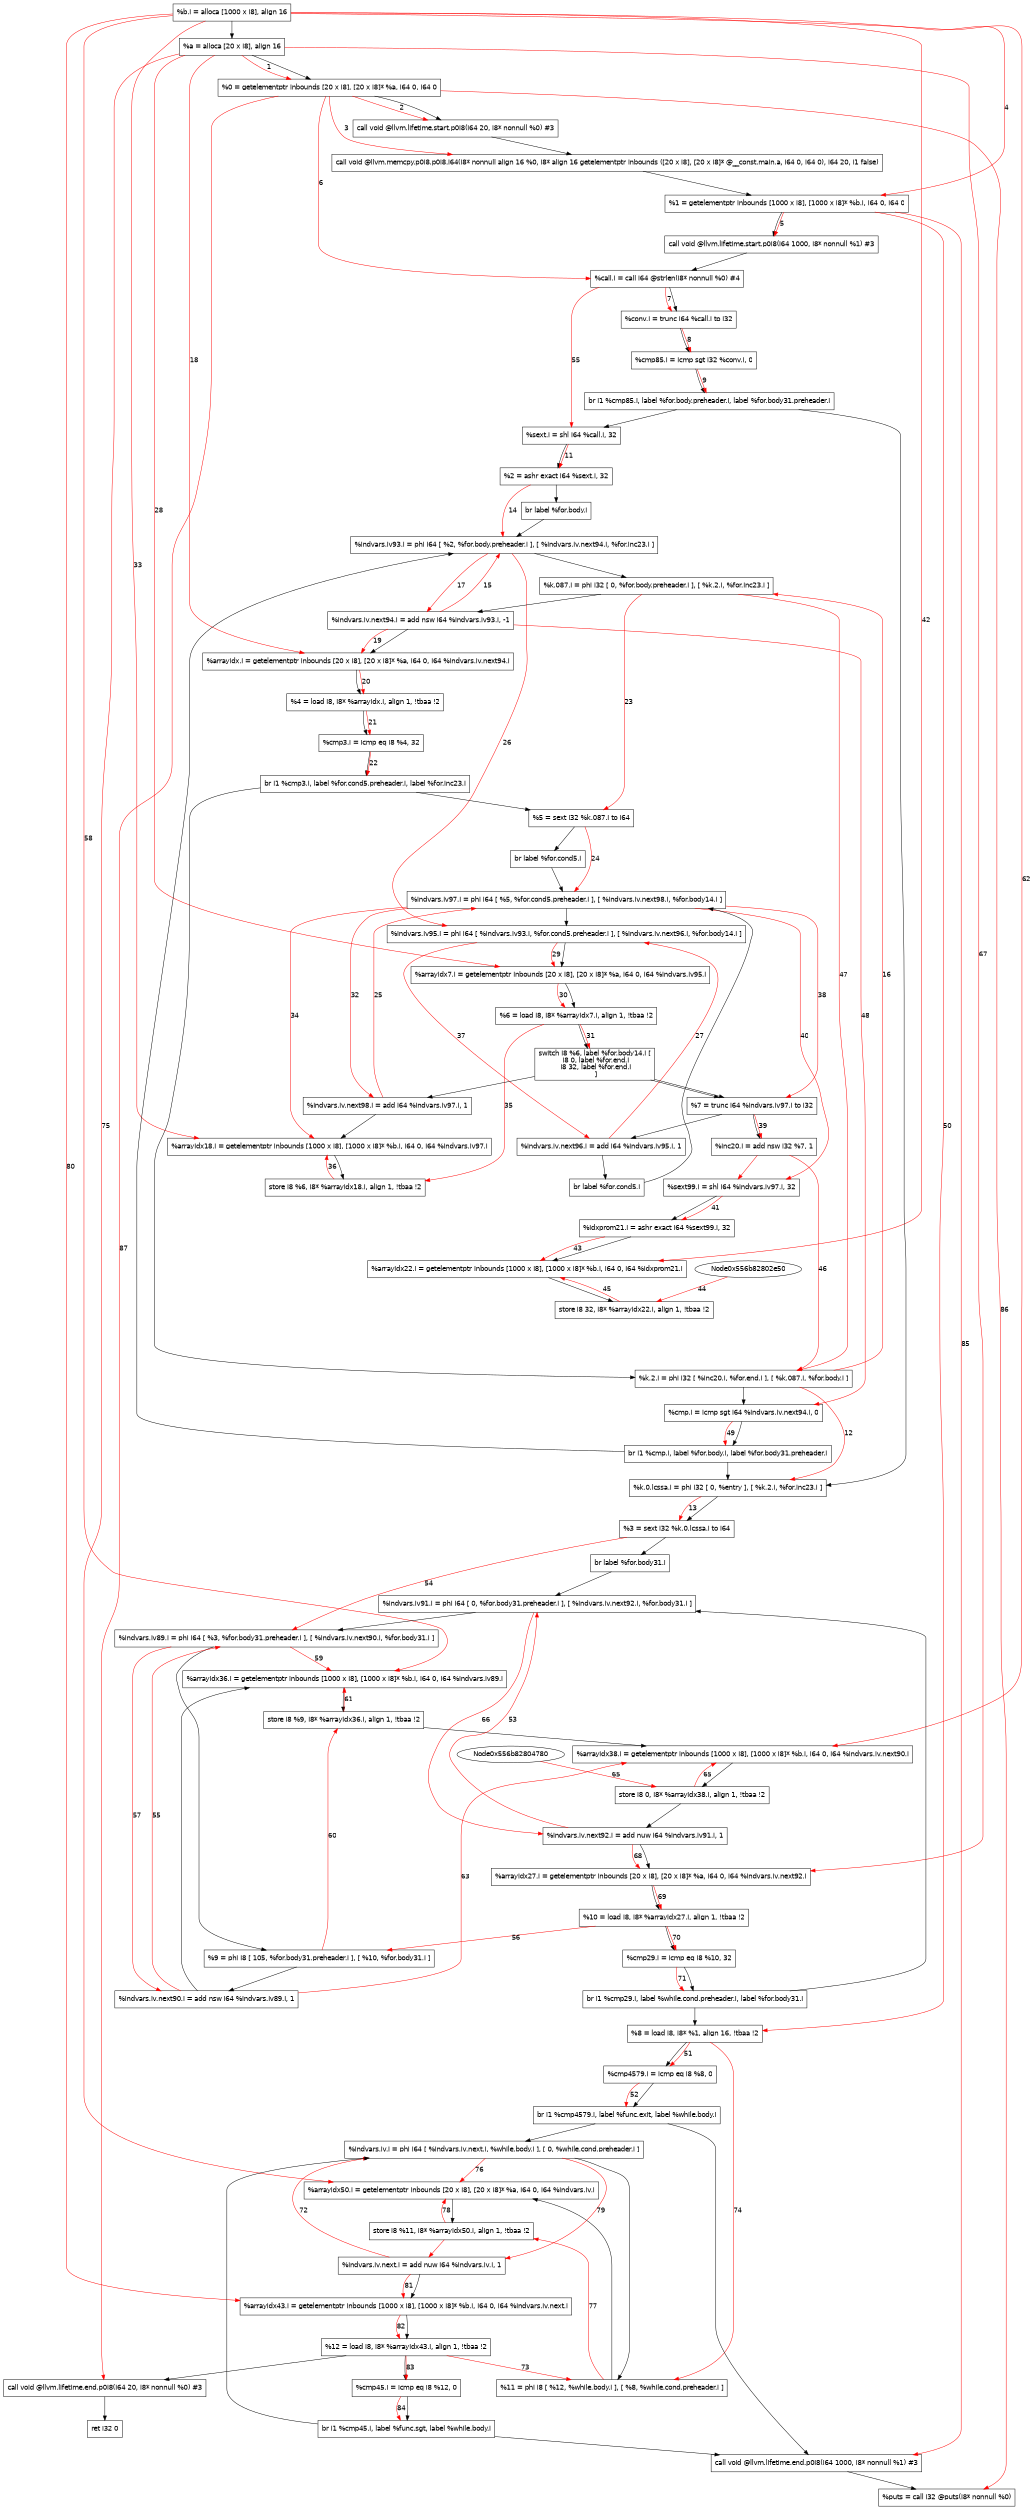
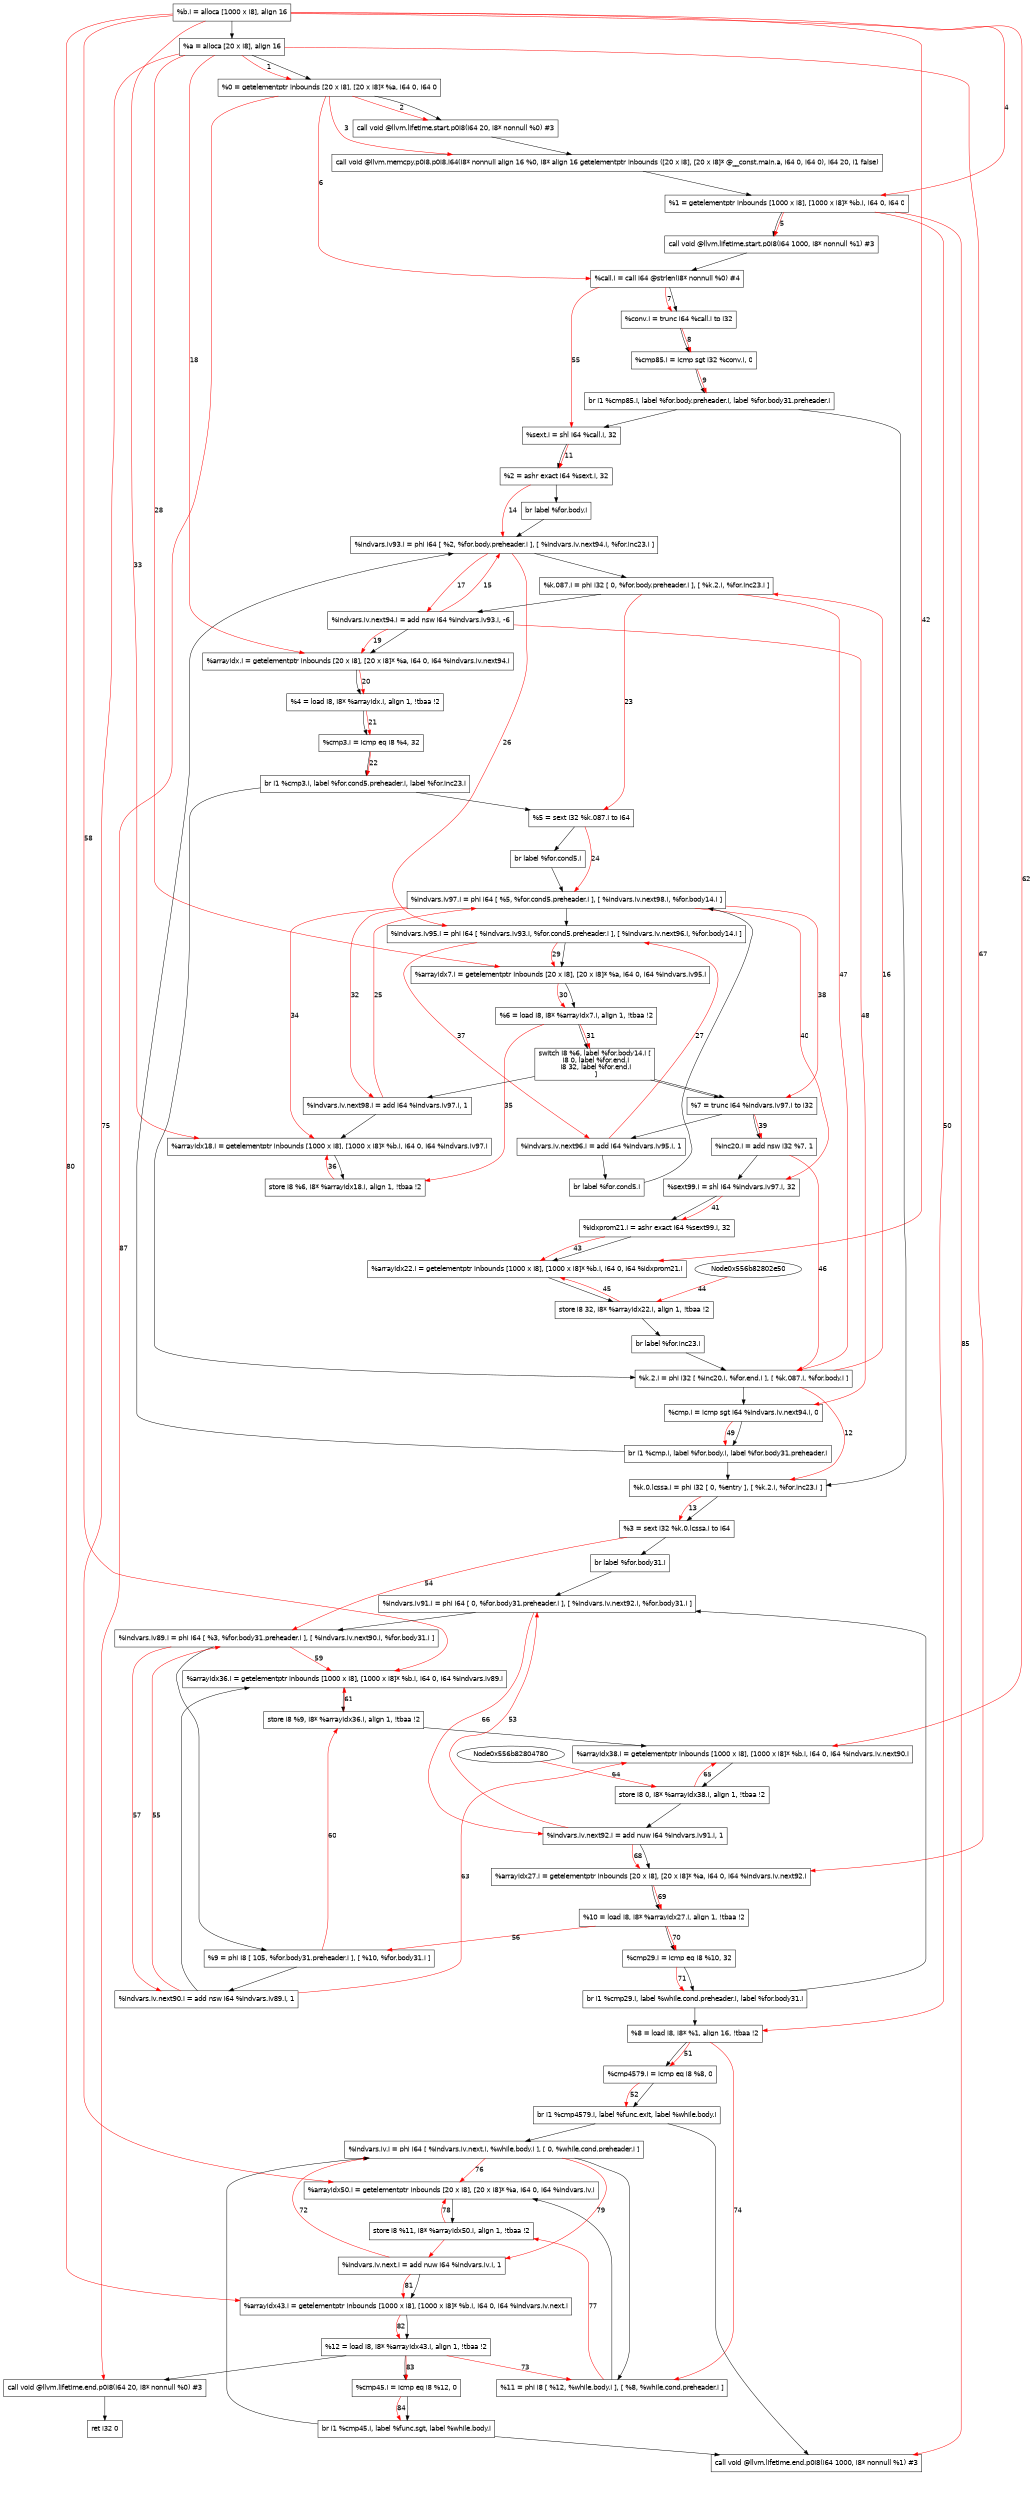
node "%indvars.iv.next94.i = add nsw i64 %indvars.iv93.i, -1": label "%indvars.iv.next94.i = add nsw i64 %indvars.iv93.i, -1" -> "%indvars.iv.next94.i = add nsw i64 %indvars.iv93.i, -6"
edge "%inc20.i = add nsw i32 %7, 1" -> "%sext99.i = shl i64 %indvars.iv97.i, 32": color red -> black
node "br label %for.inc23.i": added
edge "Node0x556b82804780" -> "store i8 0, i8* %arrayidx38.i, align 1, !tbaa !2": label "65" -> "64"
node "%puts = call i32 @puts(i8* nonnull %0)": removed
